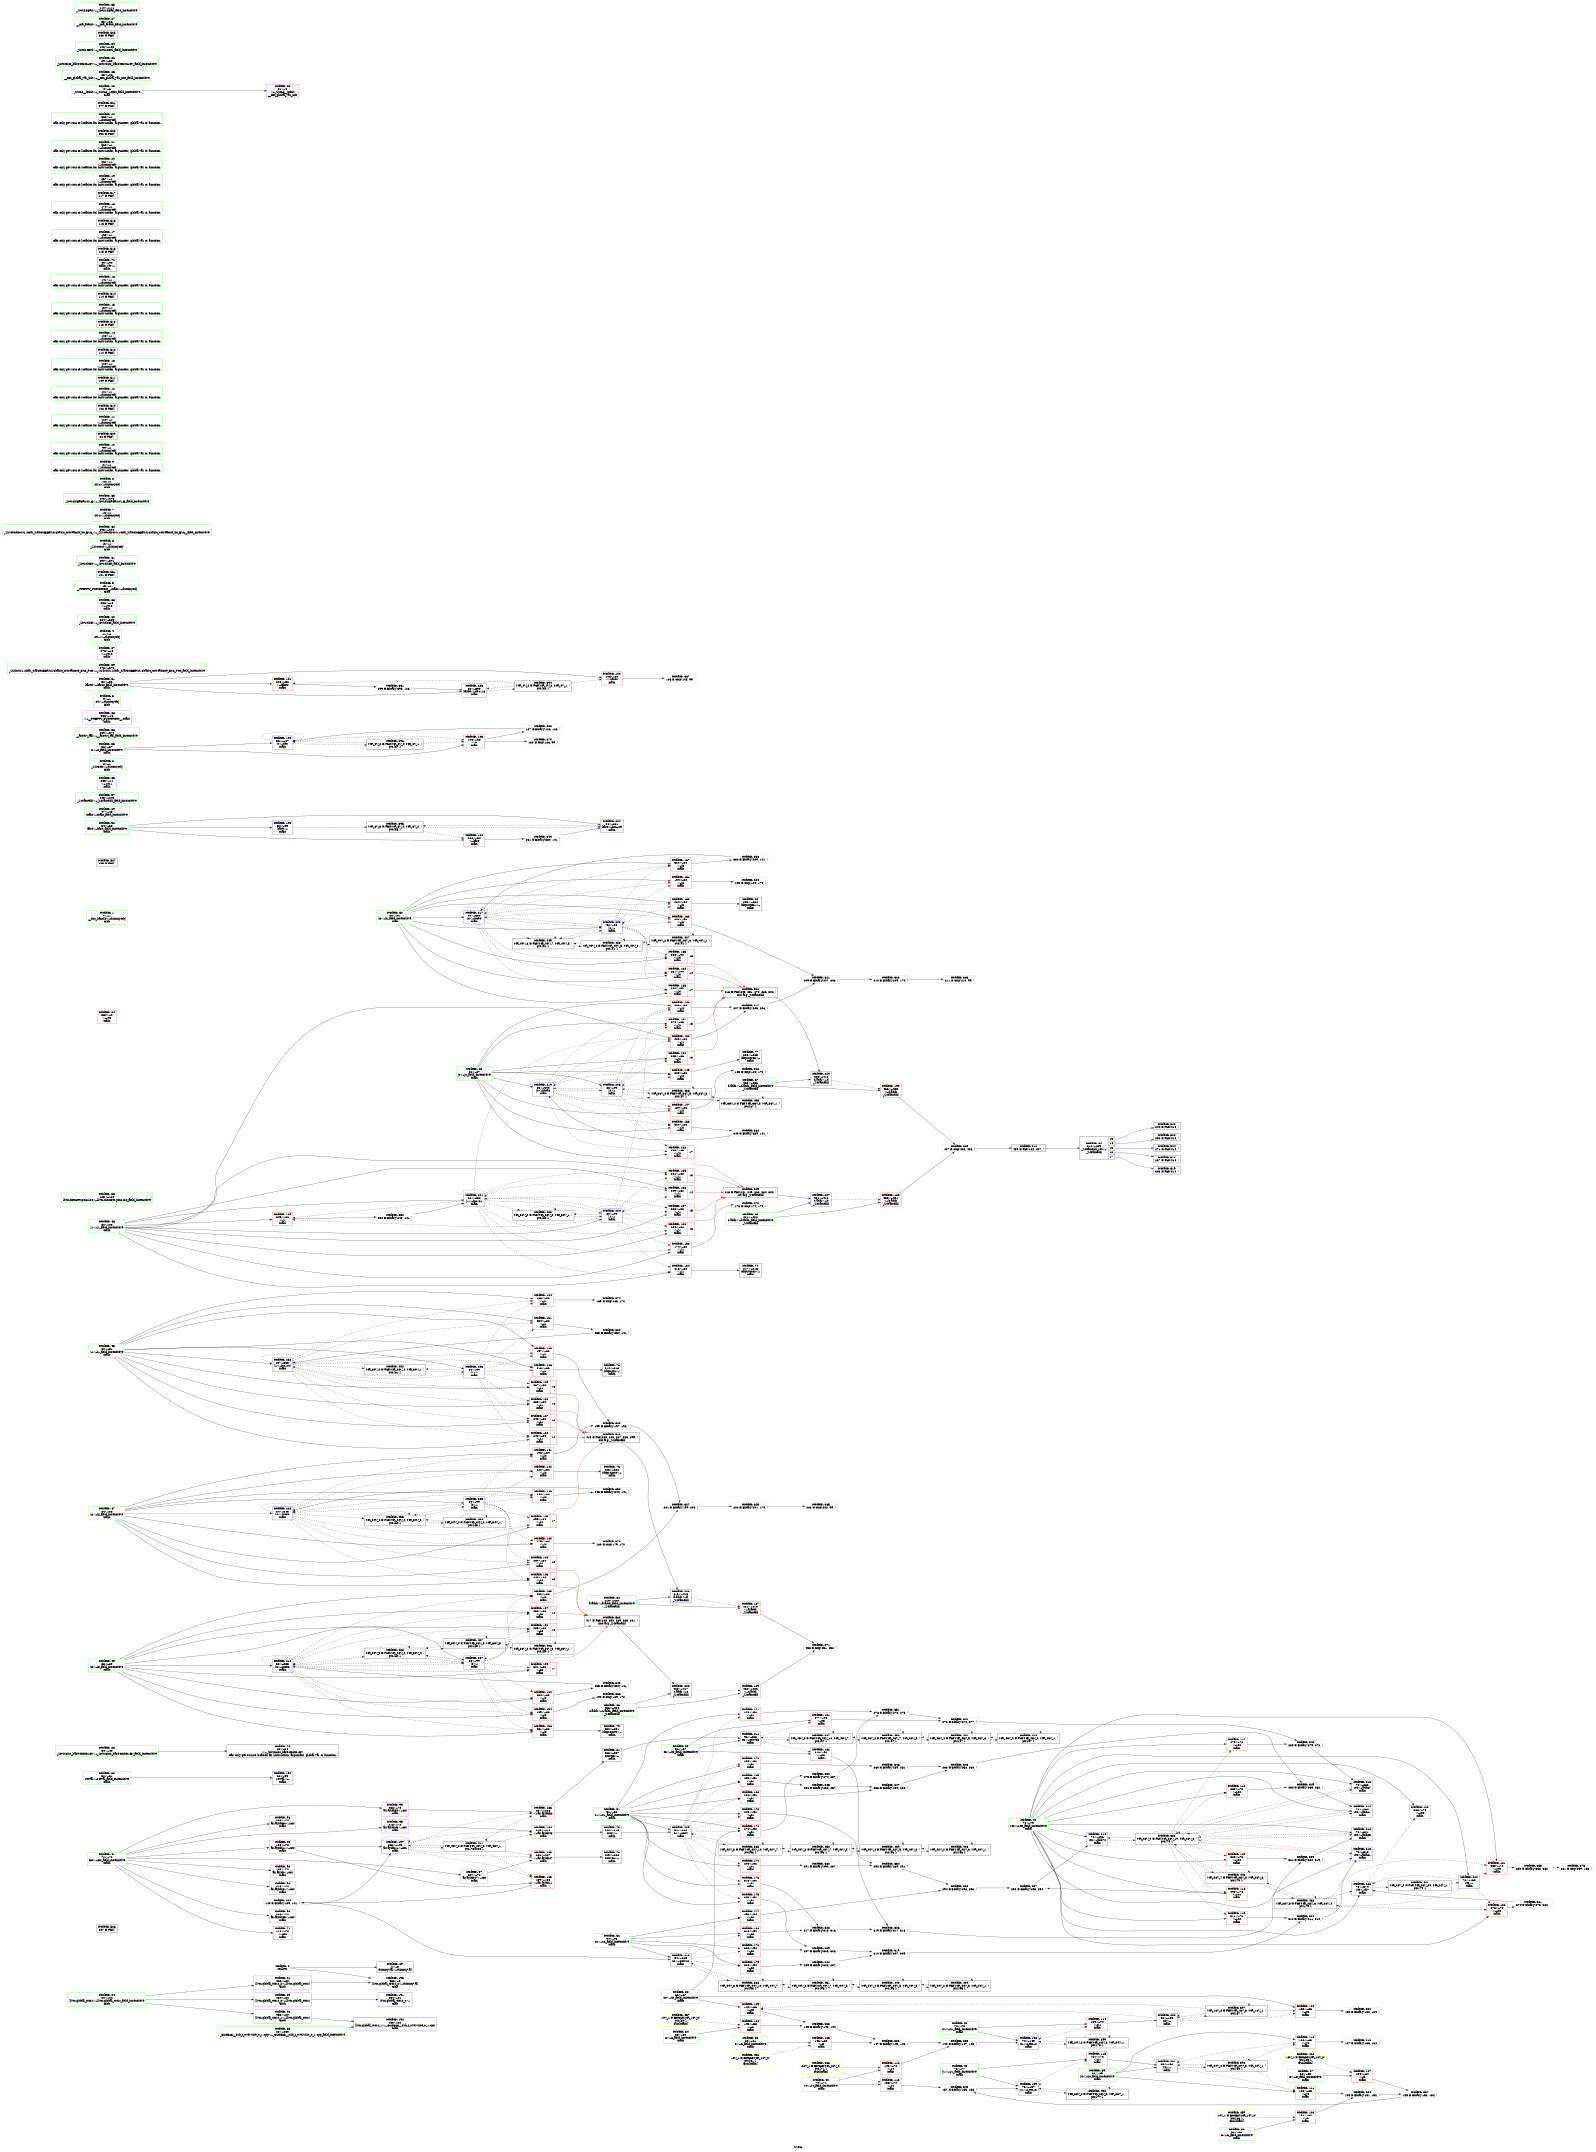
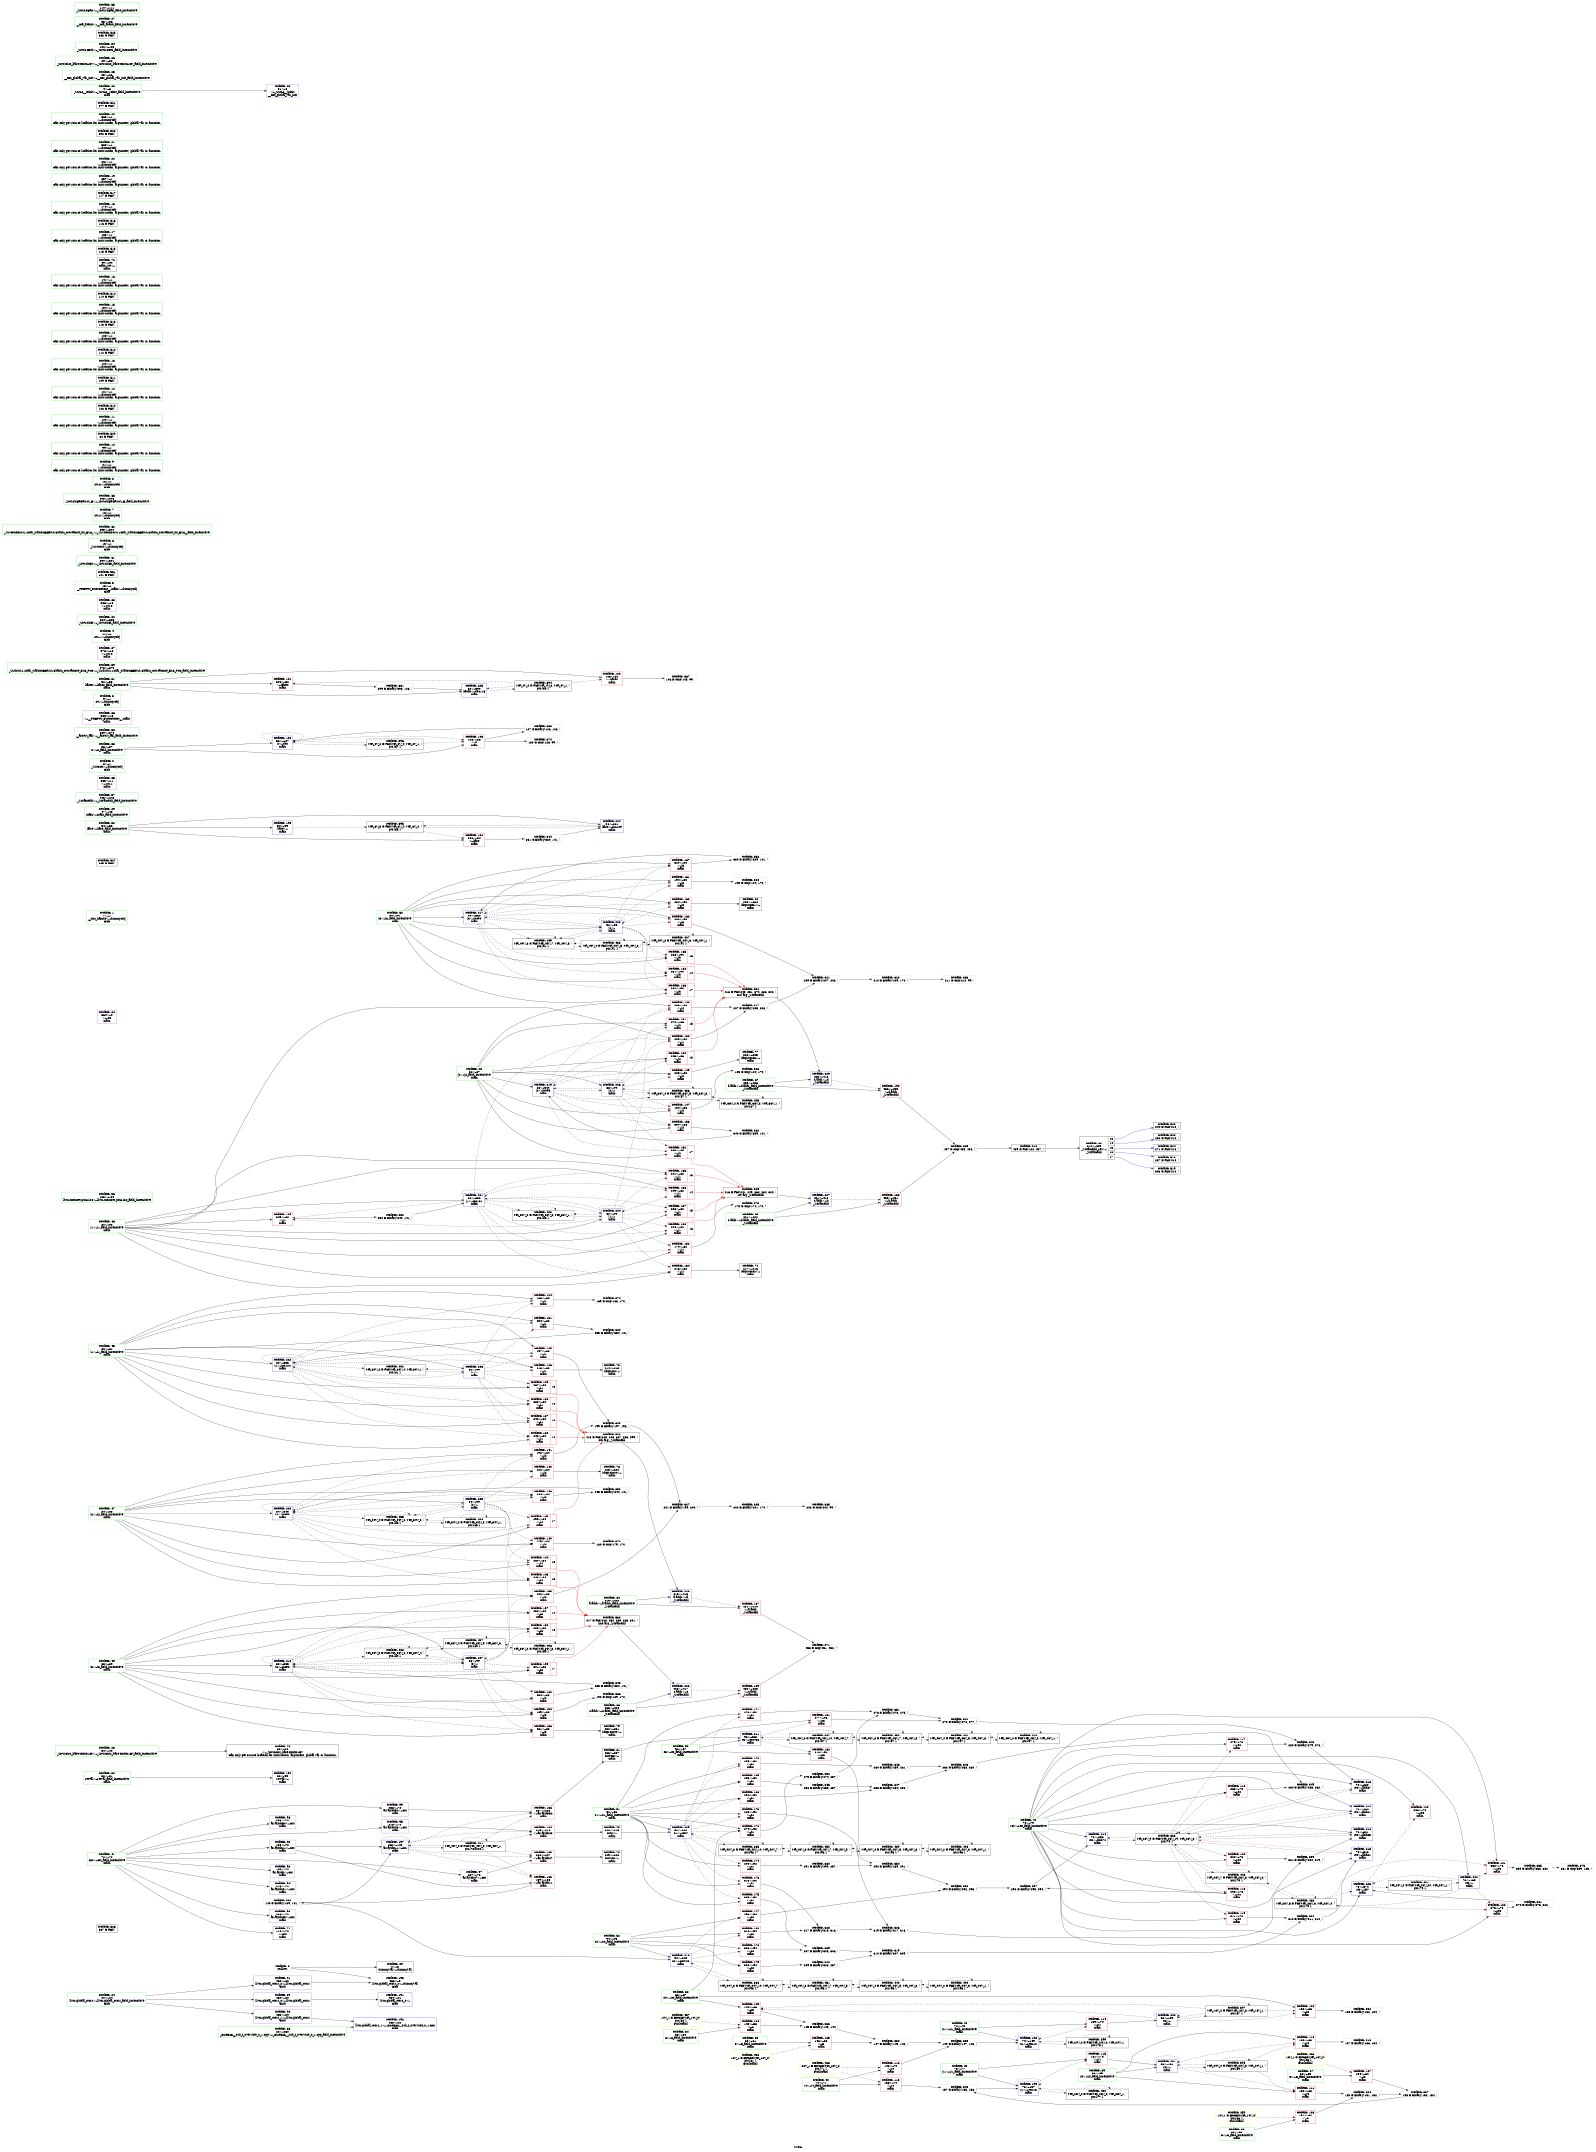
edge "NodeID: 207" -> "NodeID: 157": now "NodeID: 207" -> "NodeID: 140"
